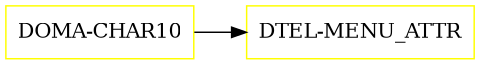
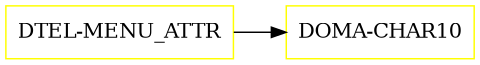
edge "DOMA-CHAR10" -> "DTEL-MENU_ATTR": reversed
